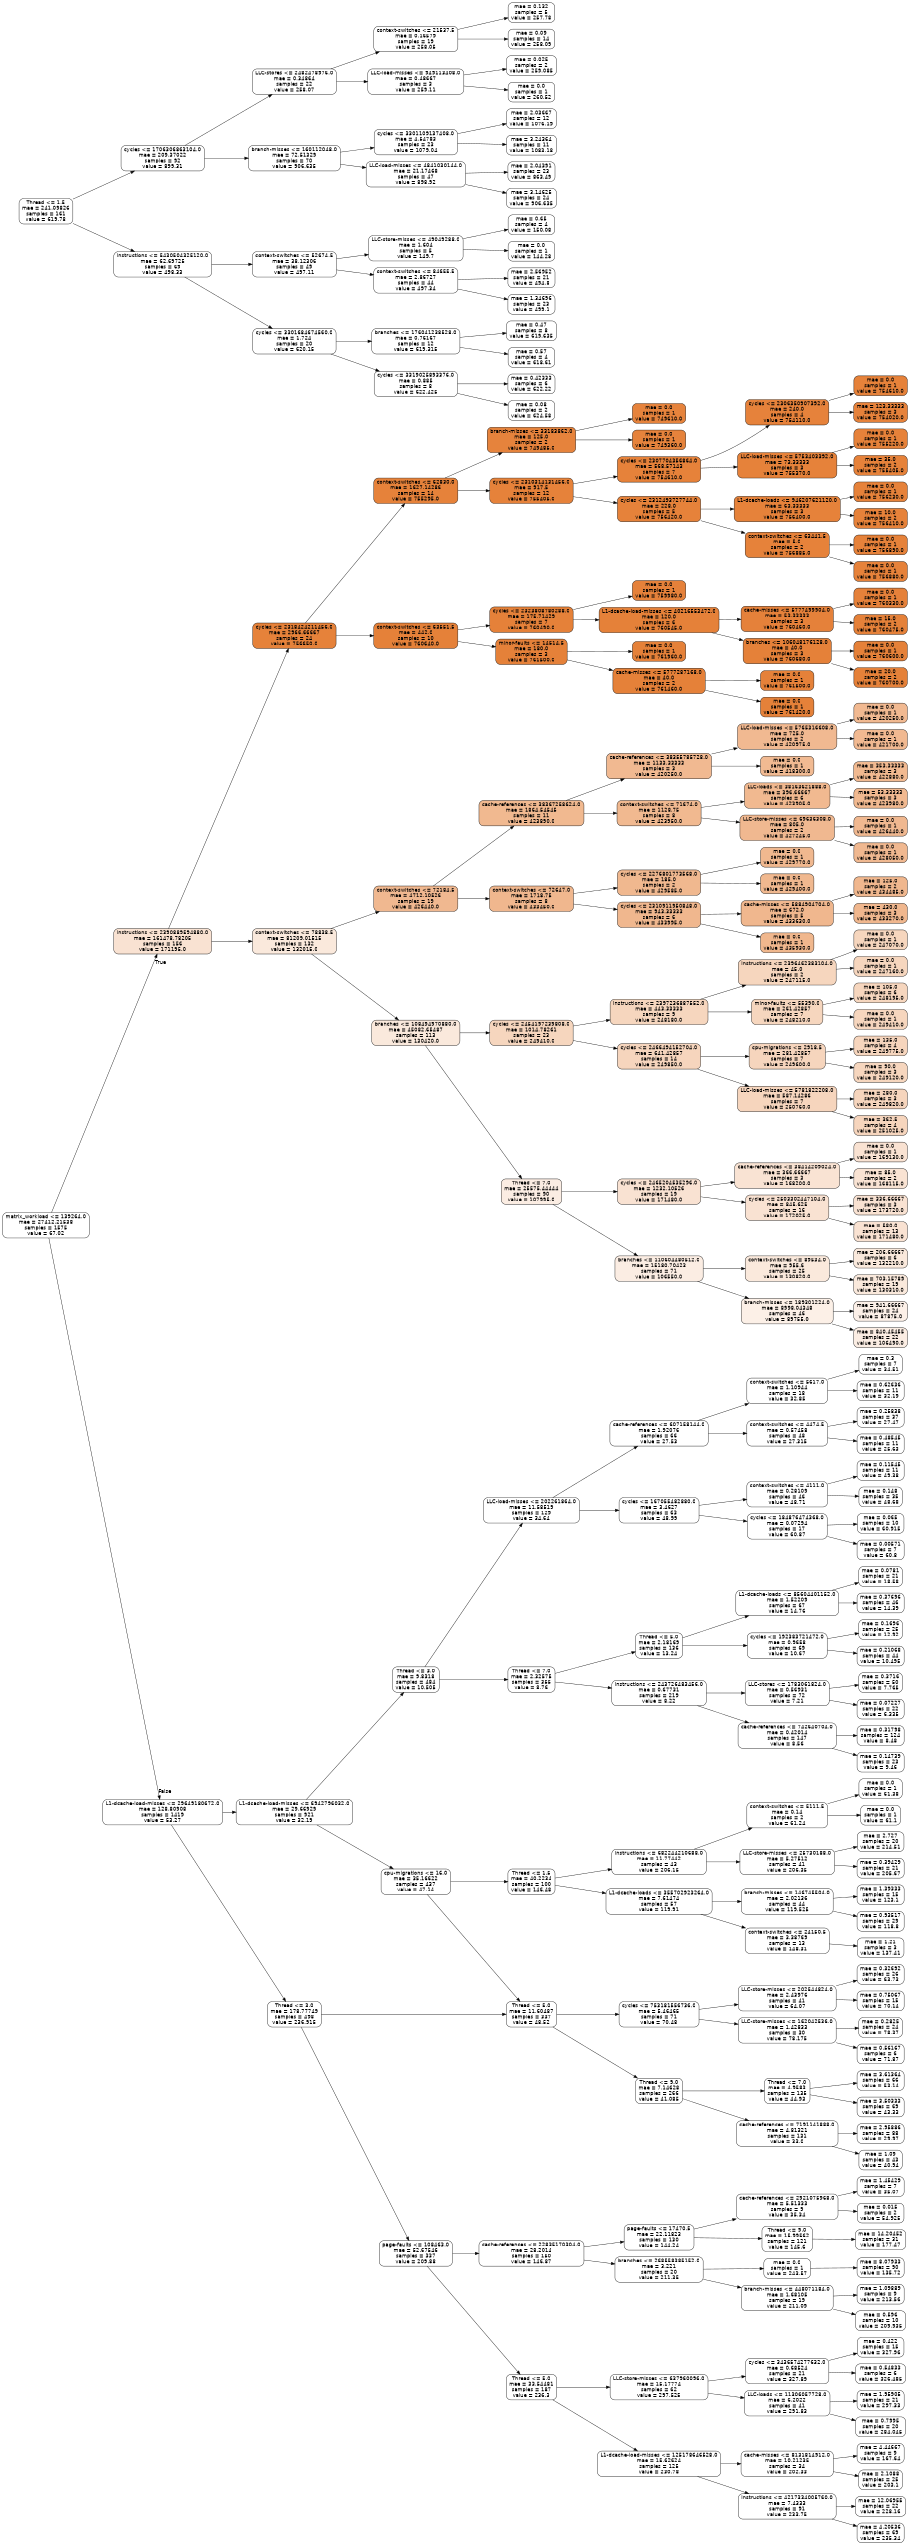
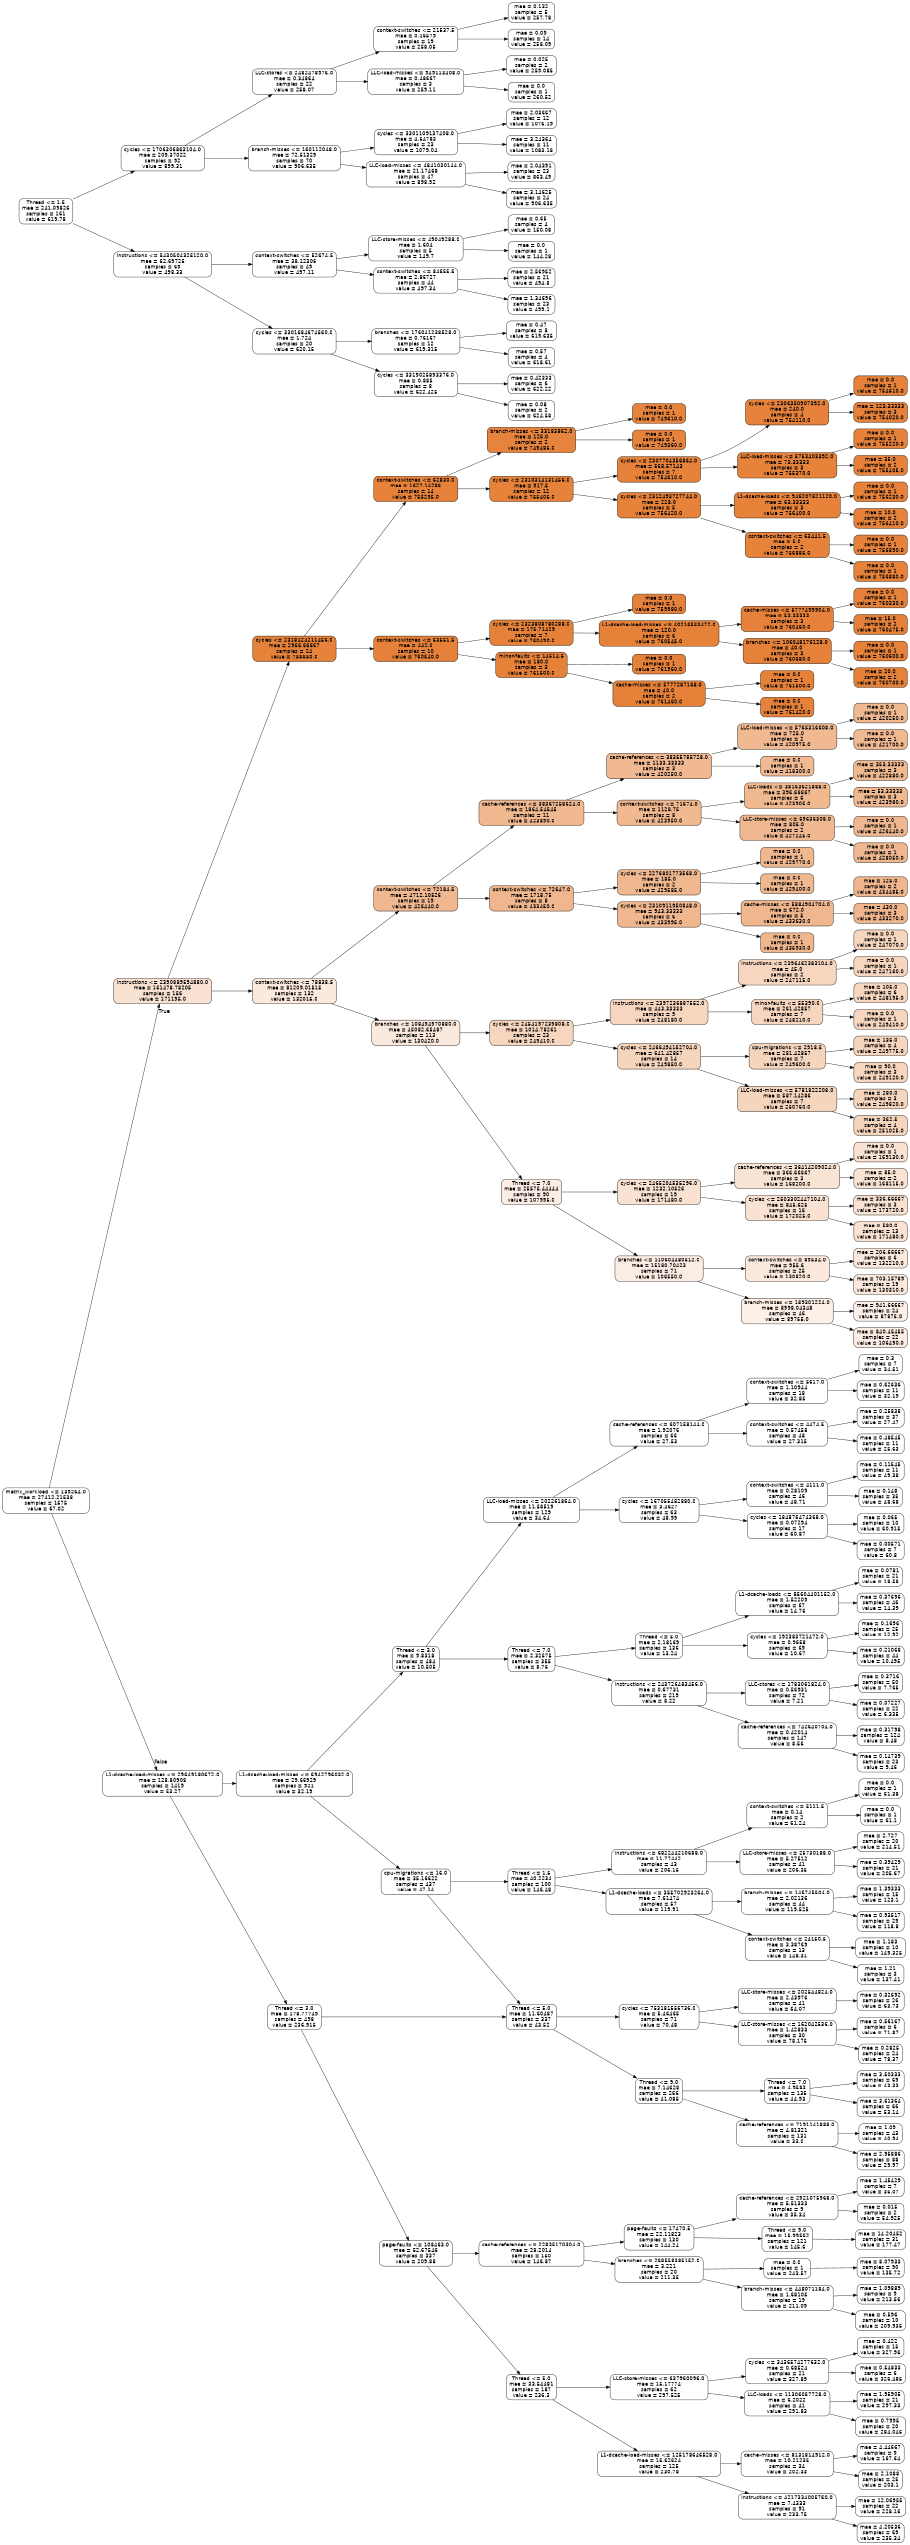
node "mae = 1.183 samples = 10 value = 149.325": added
node "mae = 0.75067 samples = 15 value = 70.14": removed
node "Thread <= 5.0 mae = 11.60487 samples = 337 value = 48.52": label "Thread <= 5.0 mae = 11.60487 samples = 337 value = 48.52" -> "Thread <= 5.0 mae = 11.60487 samples = 337 value = 43.52"
